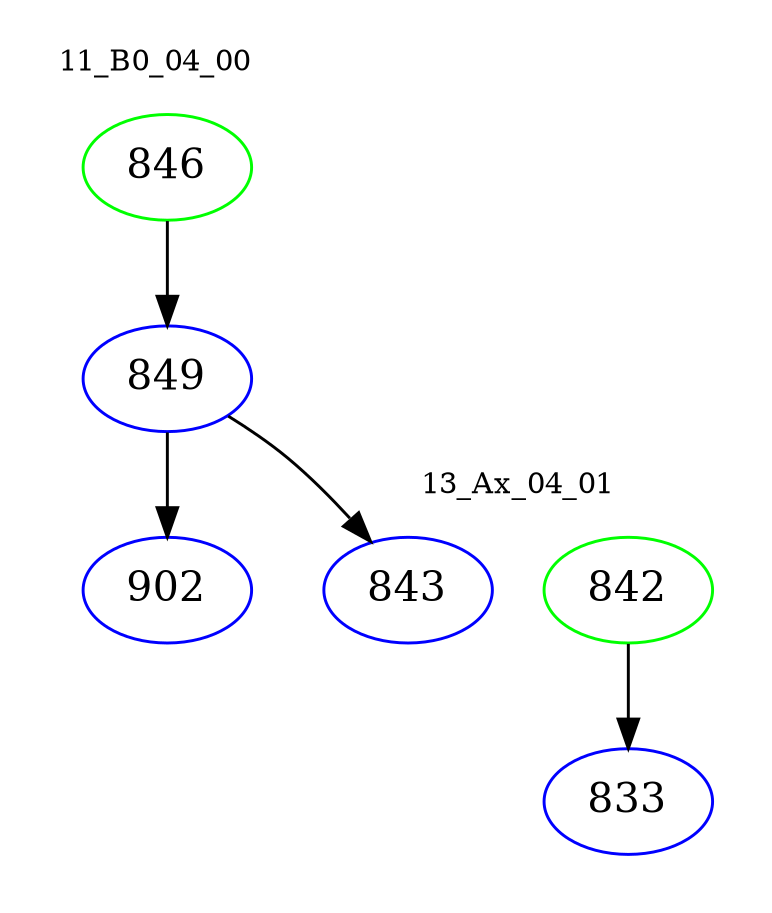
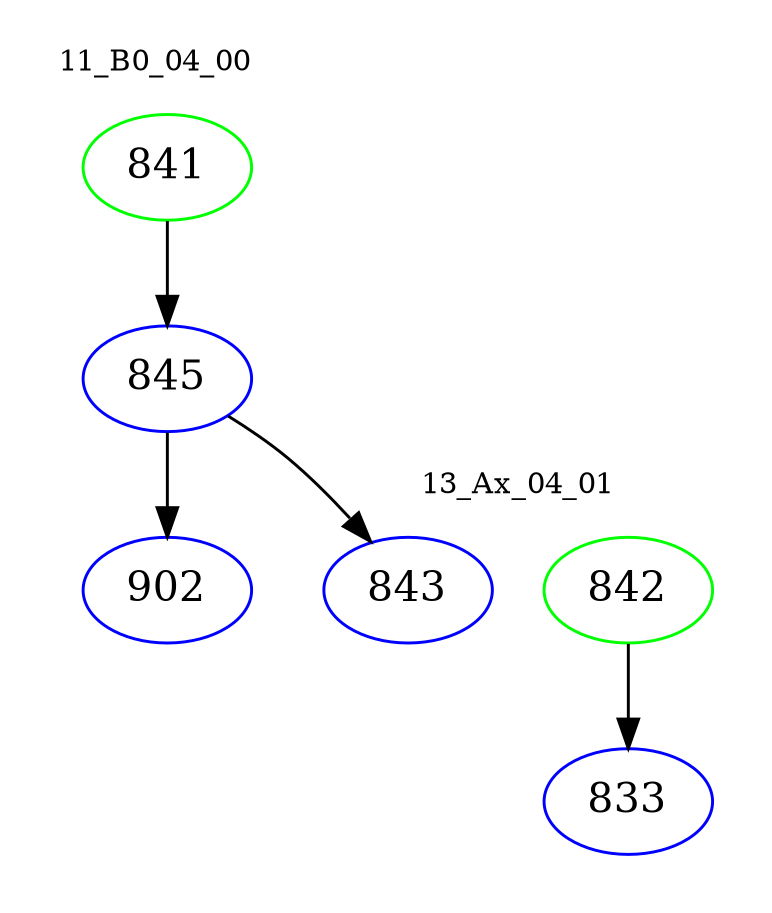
node "846": label "846" -> "841"
node "849": label "849" -> "845"
